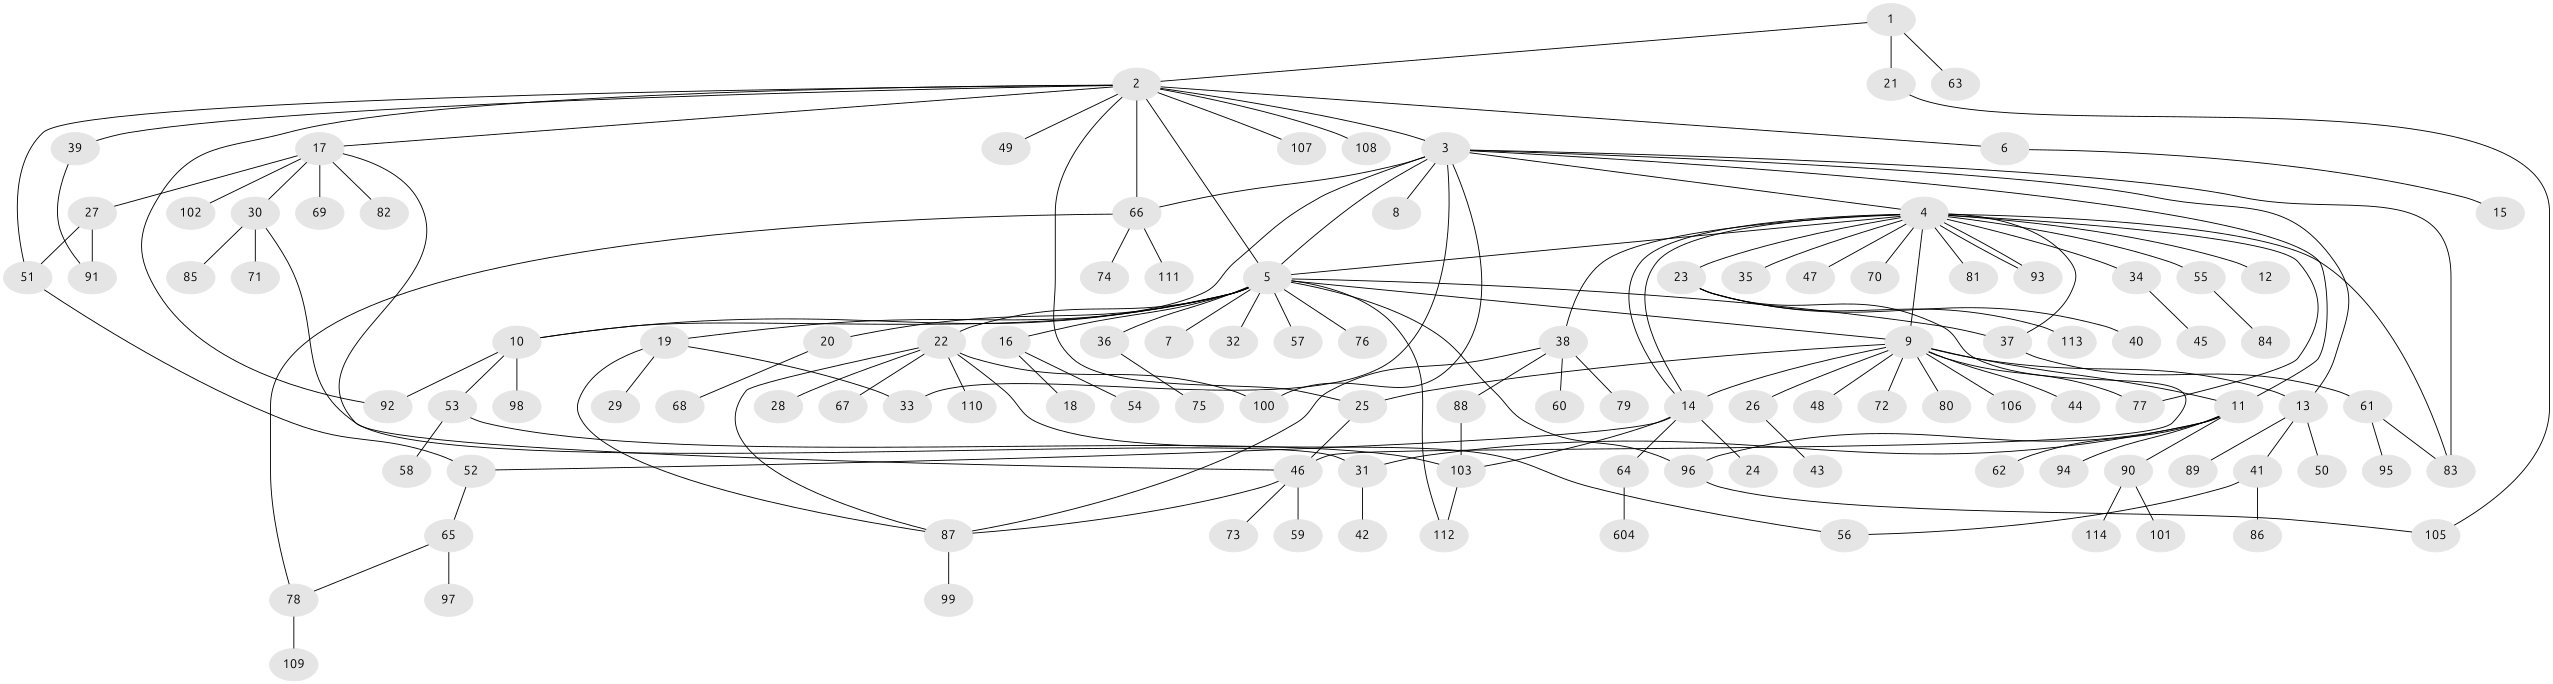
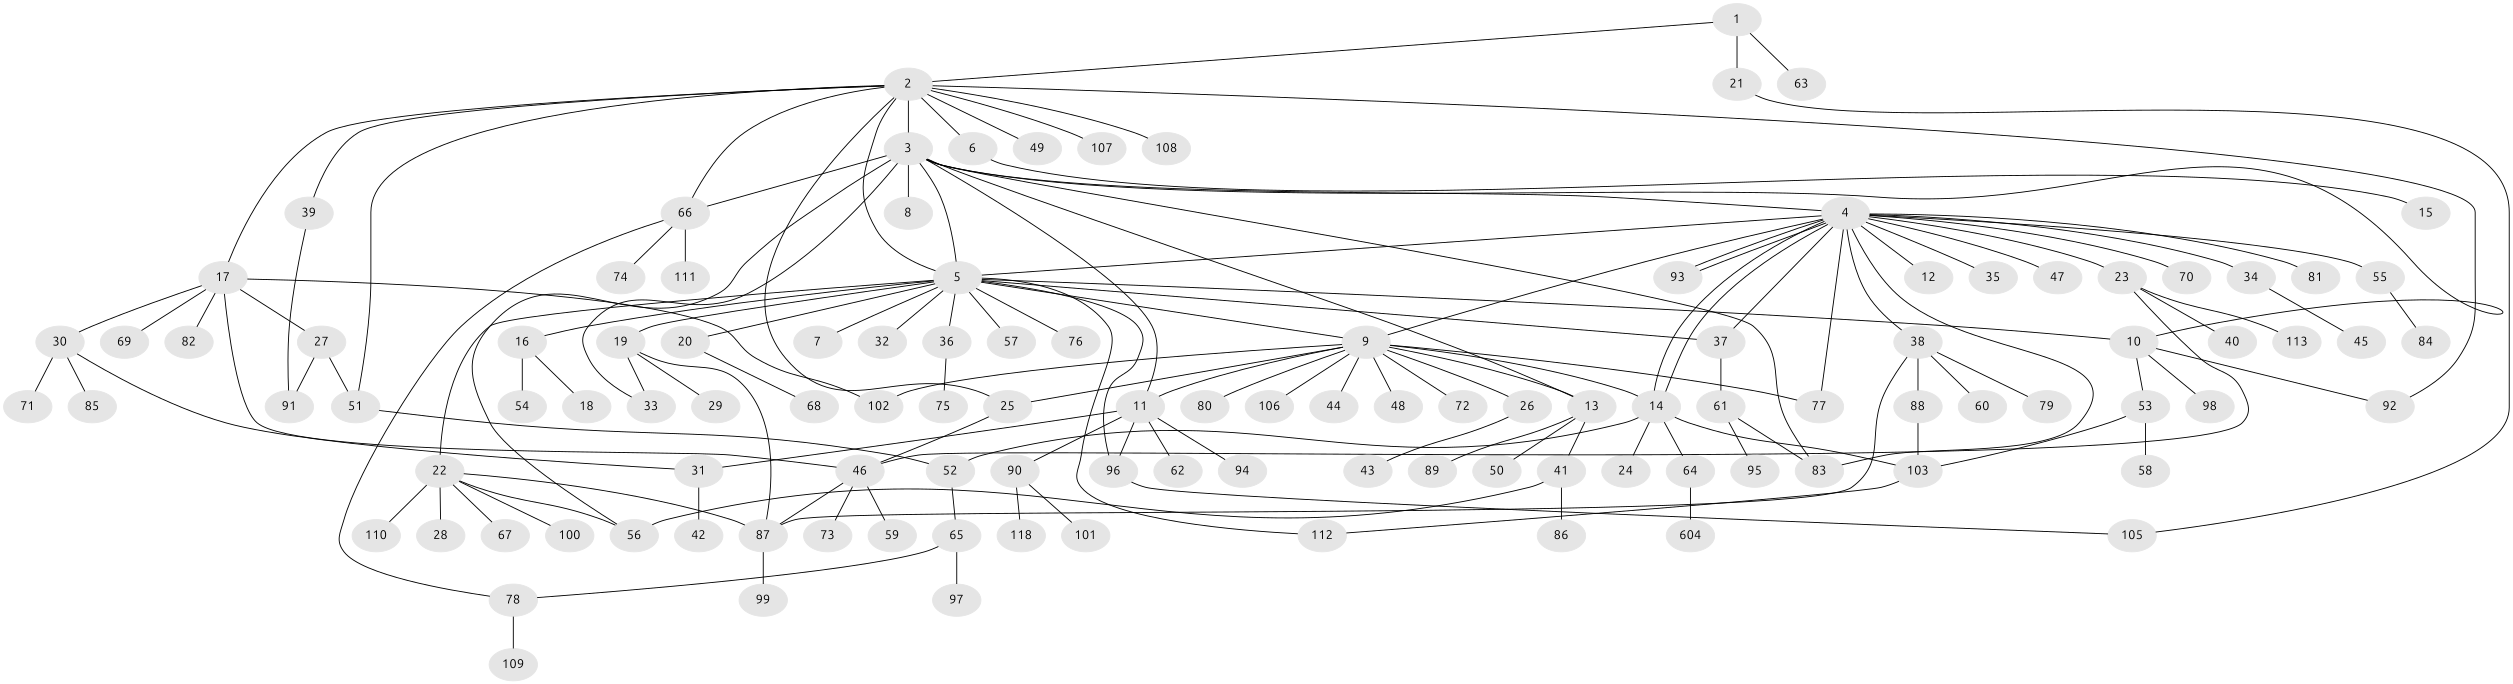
edge "3" -- "100": now "3" -- "56"
edge "9" -- "102": added
node "114": label "114" -> "118"
